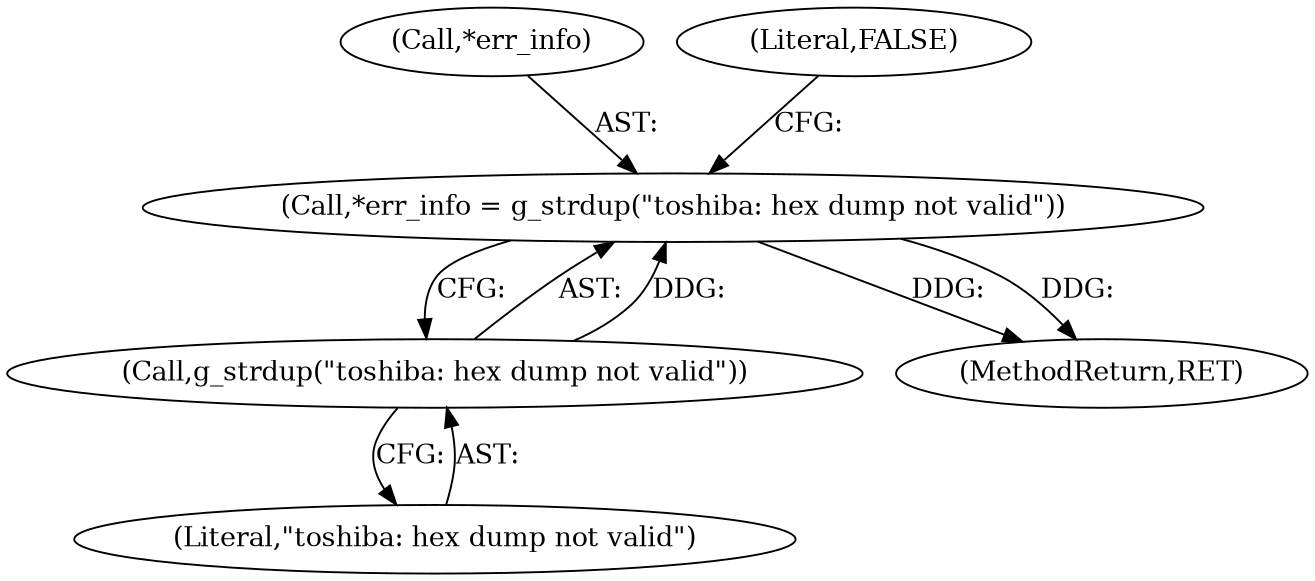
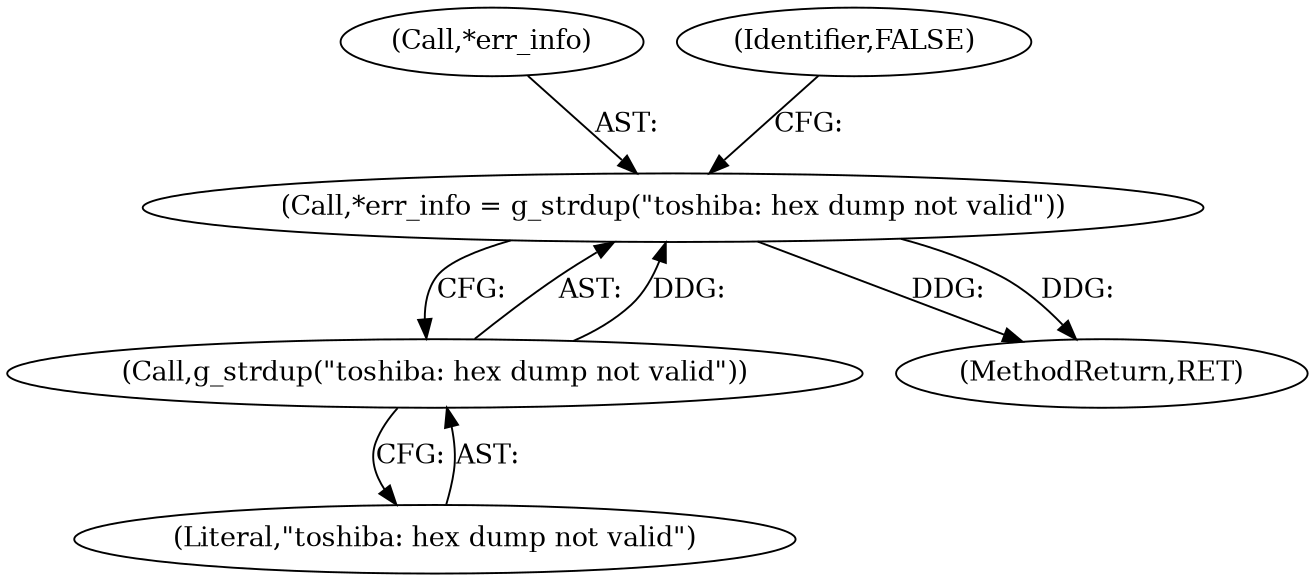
node "(Literal,FALSE)": label "(Literal,FALSE)" -> "(Identifier,FALSE)"
